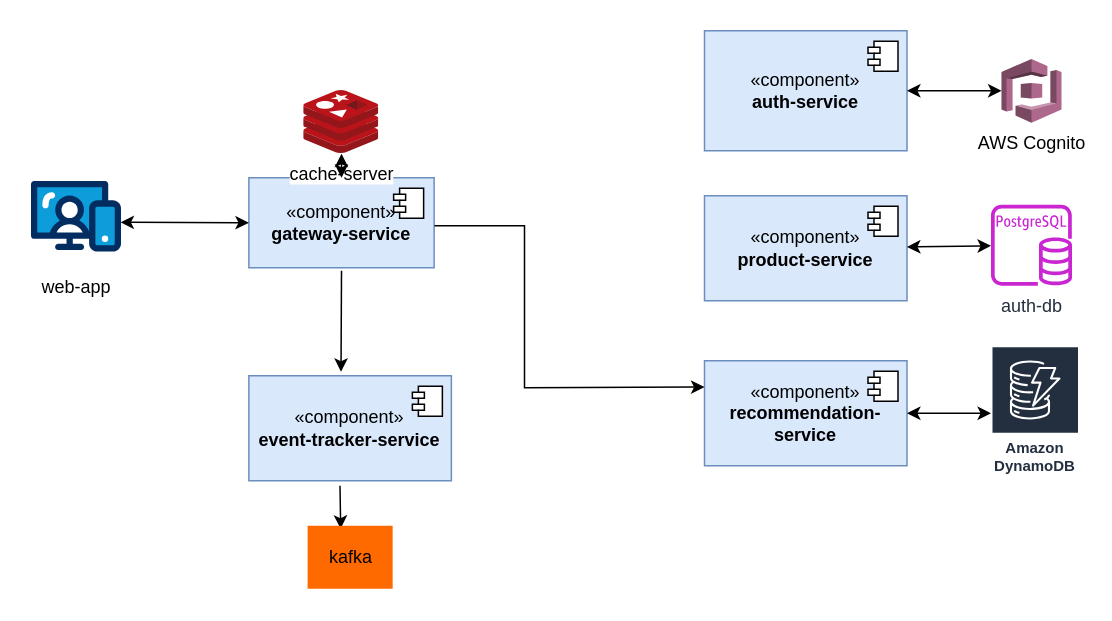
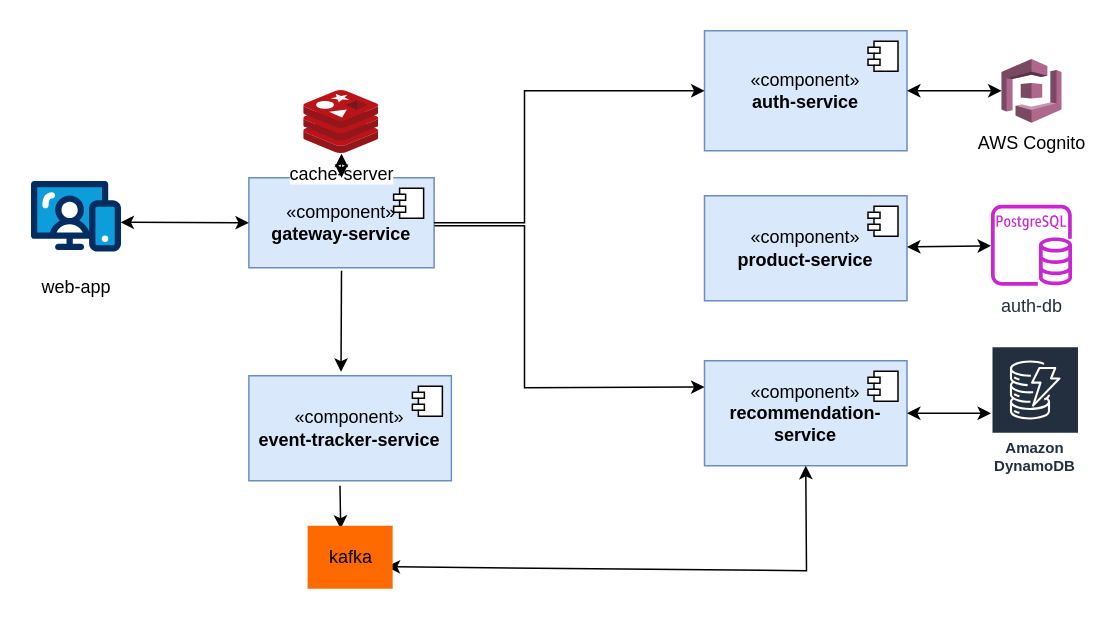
edge "«component» gateway-service" -> "«component» auth-service": added
edge "«component» recommendation-service" -- "kafka": added
